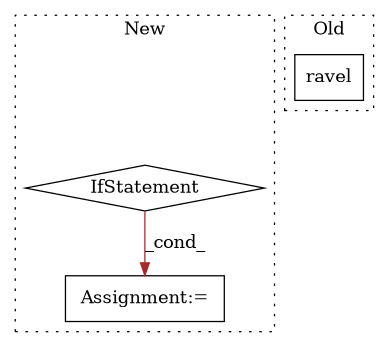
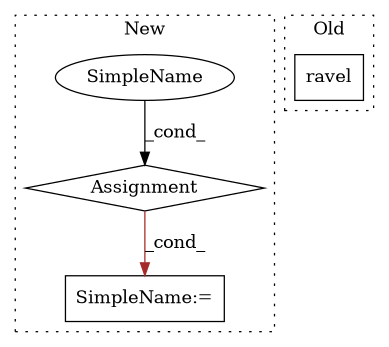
node "SimpleName": added
node "IfStatement": label "IfStatement" -> "Assignment"
node "Assignment:=": label "Assignment:=" -> "SimpleName:="
